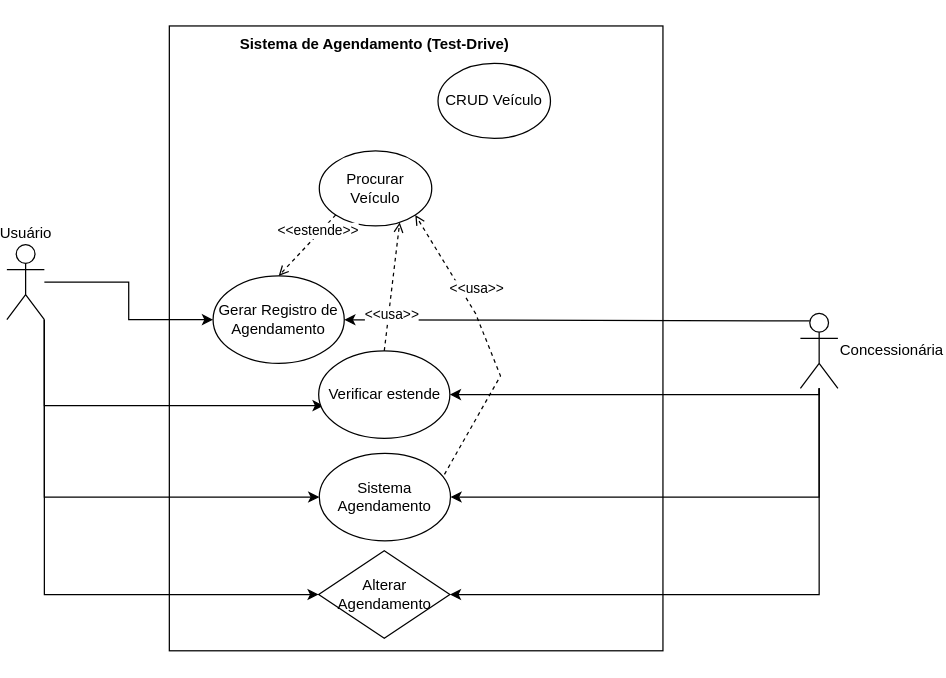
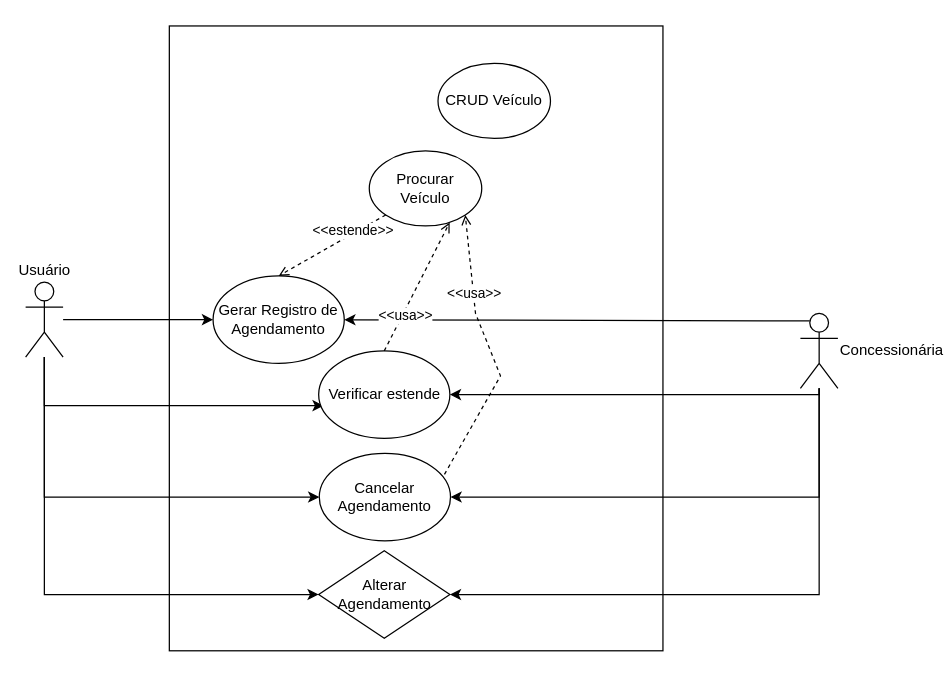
node "Sistema de Agendamento (Test-Drive)": removed
node "Procurar Veículo": moved (376, 188) -> (426, 188)
node "Usuário": moved (26, 282) -> (44, 319)
node "Sistema Agendamento": label "Sistema Agendamento" -> "Cancelar Agendamento"
